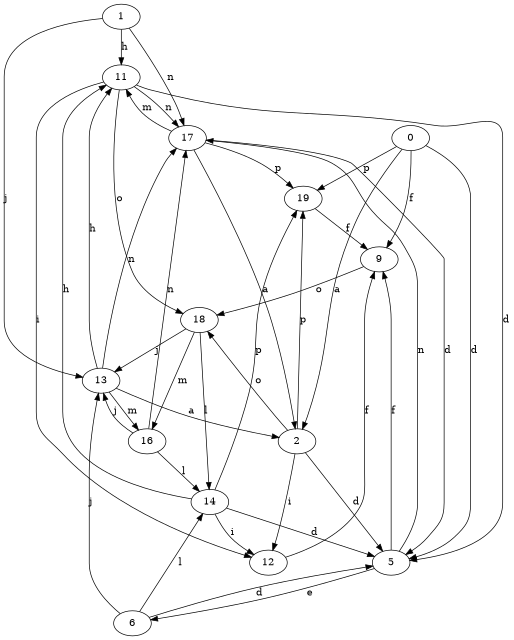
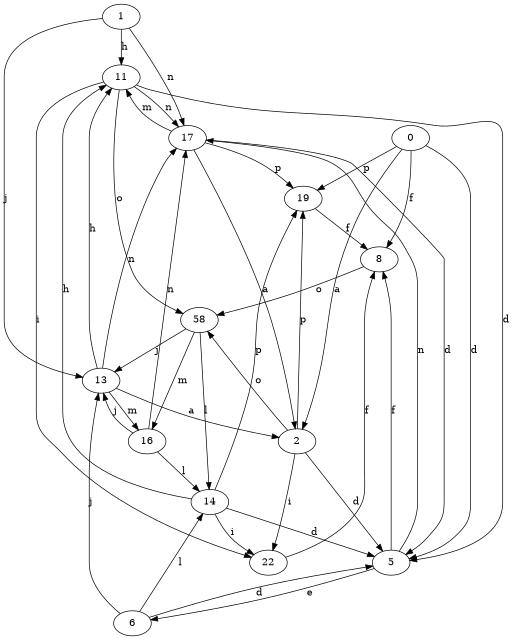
node "9": label "9" -> "8"
node "18": label "18" -> "58"
node "12": label "12" -> "22"
